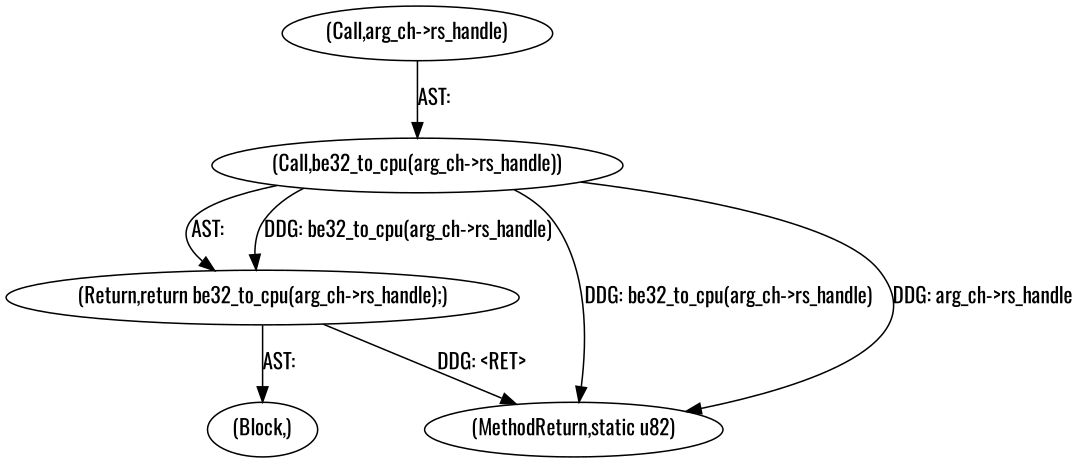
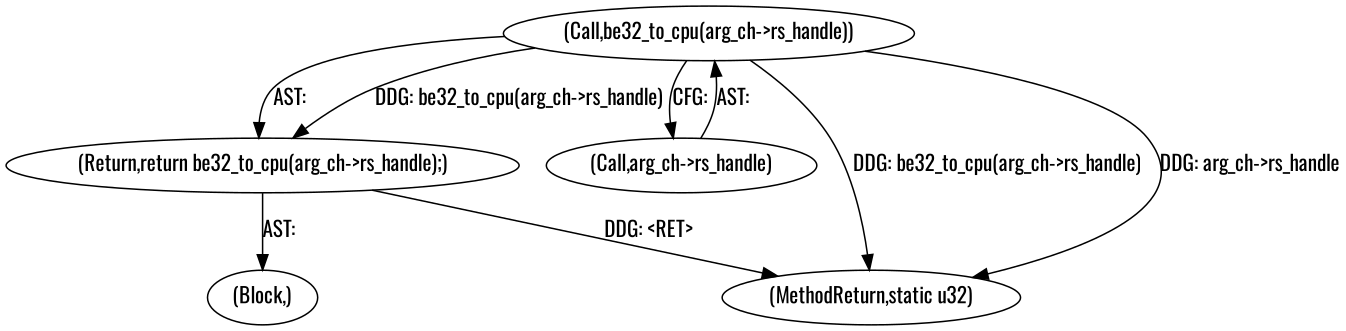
edge "(Call,be32_to_cpu(arg_ch->rs_handle))" -> "(Call,arg_ch->rs_handle)": added, label "CFG:"
node "(MethodReturn,static u82)": label "(MethodReturn,static u82)" -> "(MethodReturn,static u32)"
